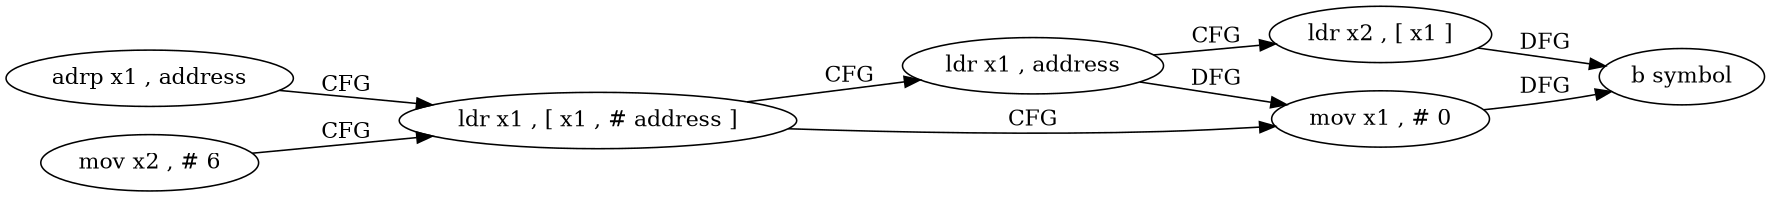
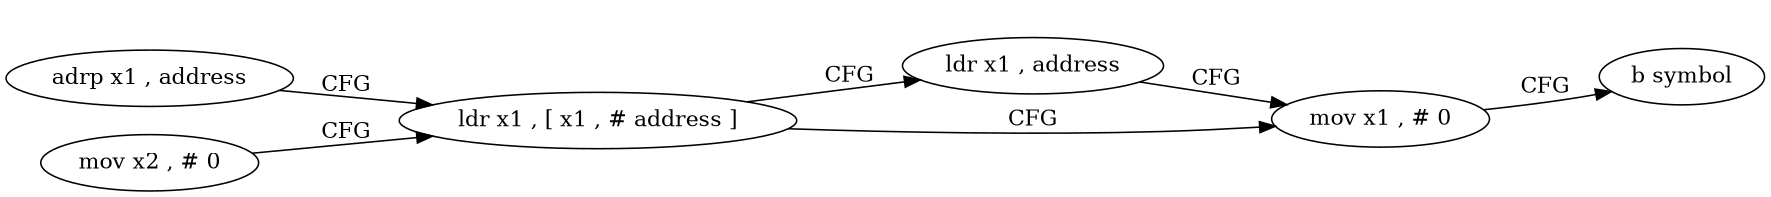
node "ldr x2 , [ x1 ]": removed
edge "ldr x1 , address" -> "mov x1 , # 0": label "DFG" -> "CFG"
edge "mov x1 , # 0" -> "b symbol": label "DFG" -> "CFG"
node "mov x2 , # 6": label "mov x2 , # 6" -> "mov x2 , # 0"
